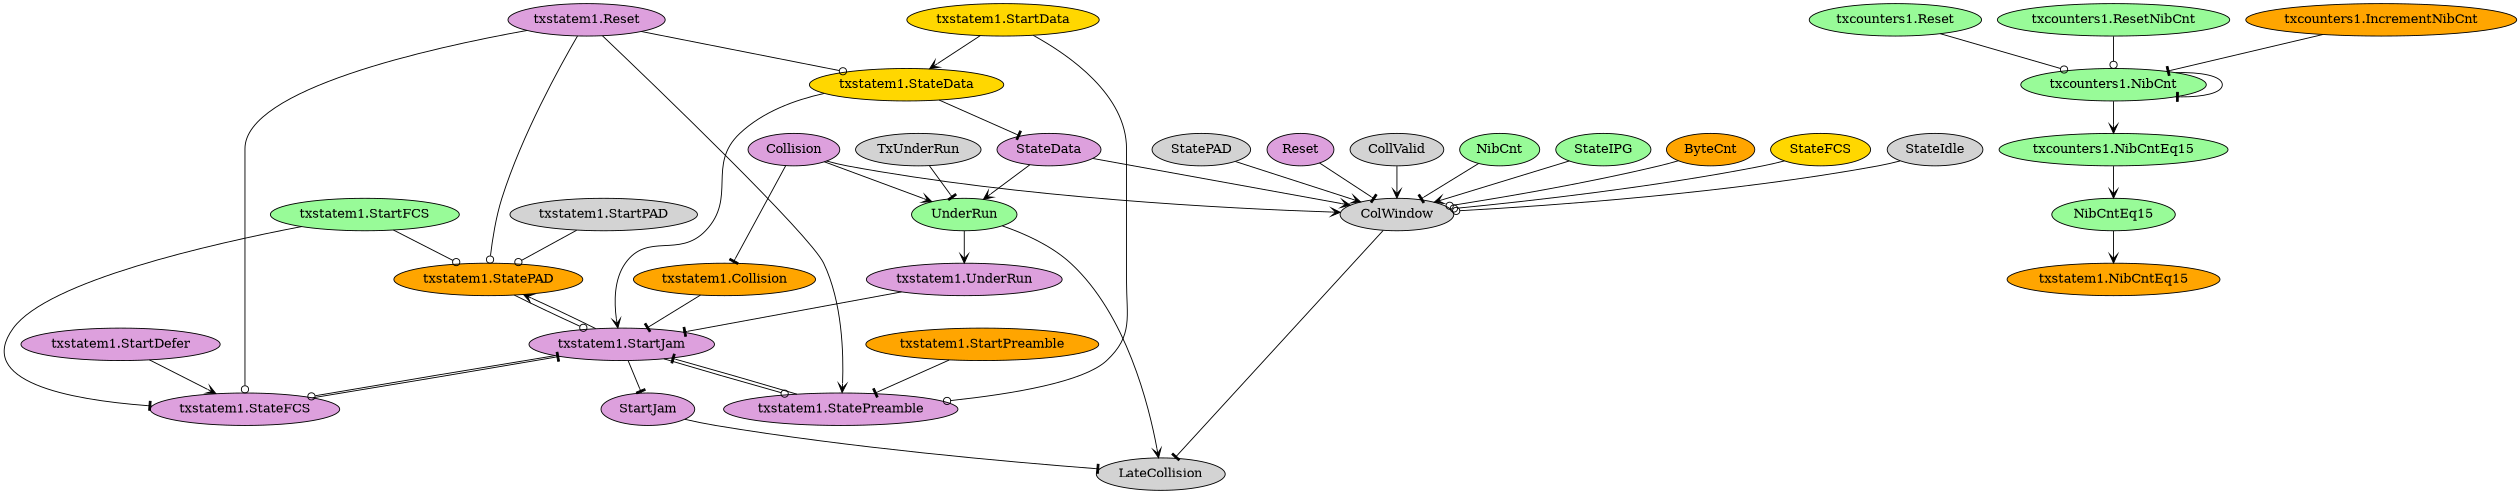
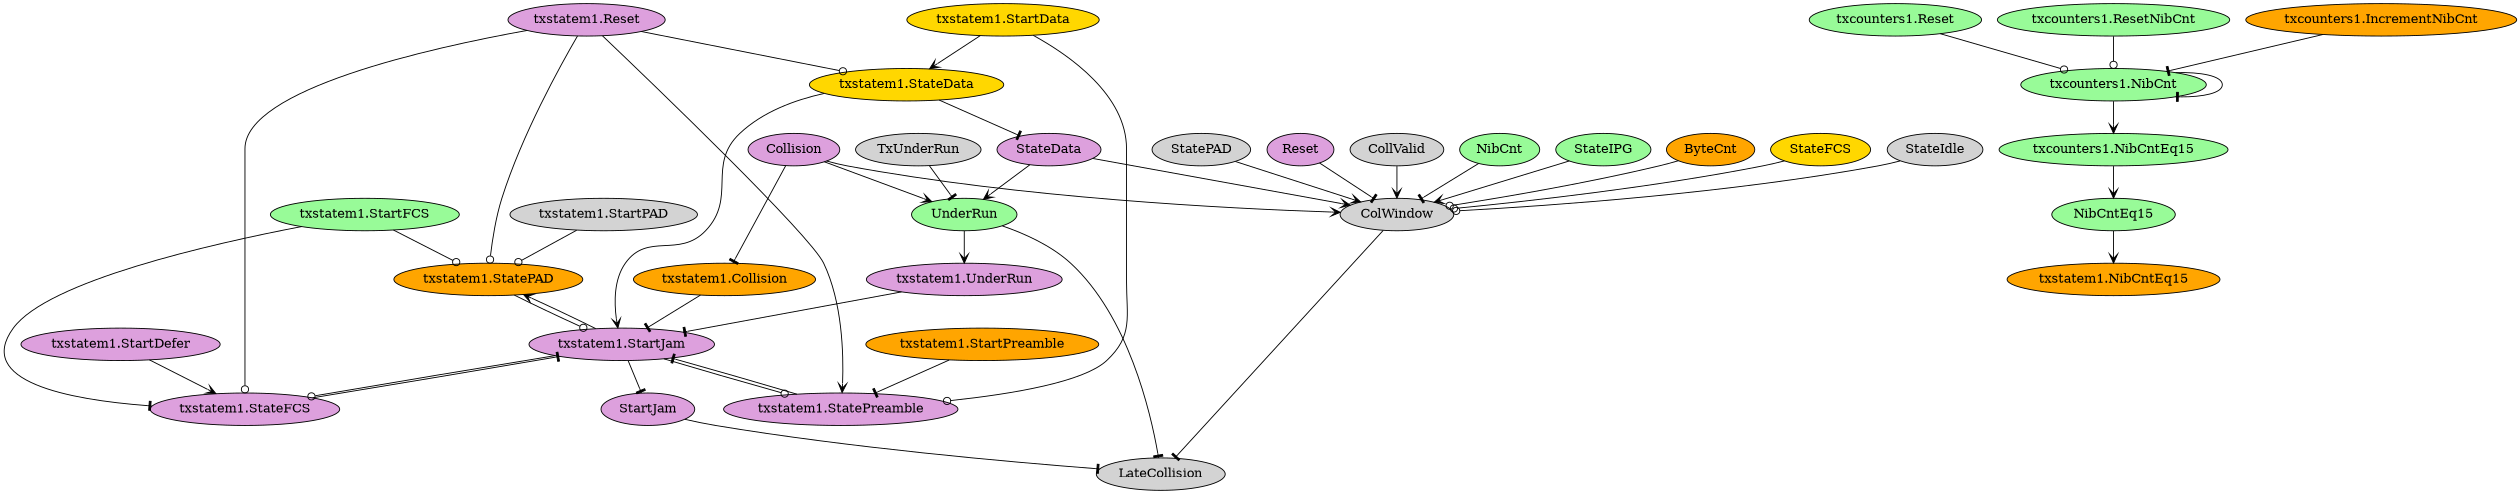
edge "UnderRun" -> "LateCollision": arrowhead vee -> tee
